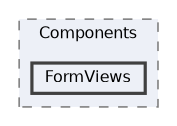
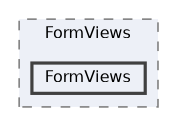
cluster "Components": label "Components" -> "FormViews"
